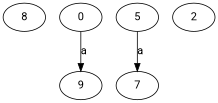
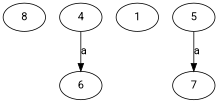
node "0": label "0" -> "4"
node "1": added
node "2": removed
node "9": label "9" -> "6"
